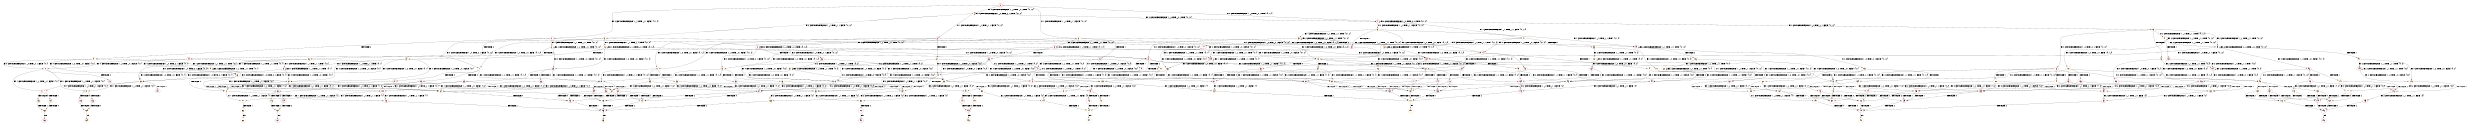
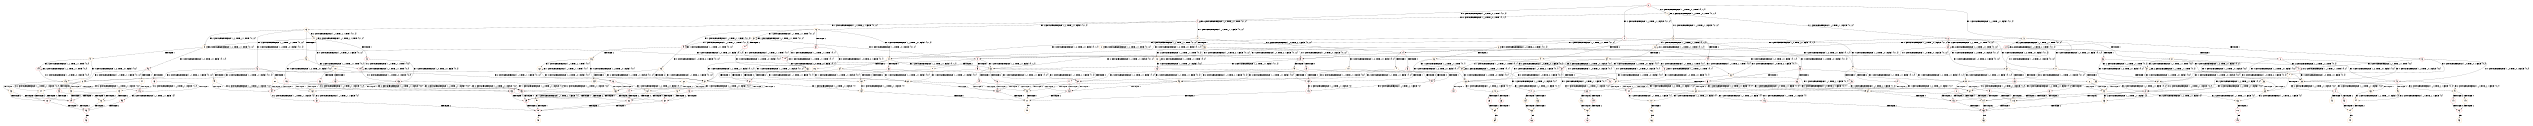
edge "27" -> "81": now "33" -> "81"
edge "142" -> "174": removed, label "TERMINATE !2"
